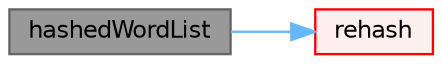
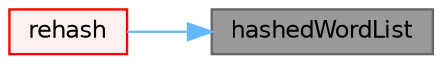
edge "hashedWordList" -> "rehash": reversed
